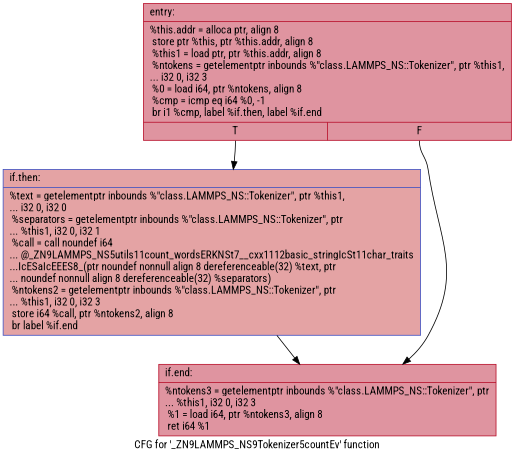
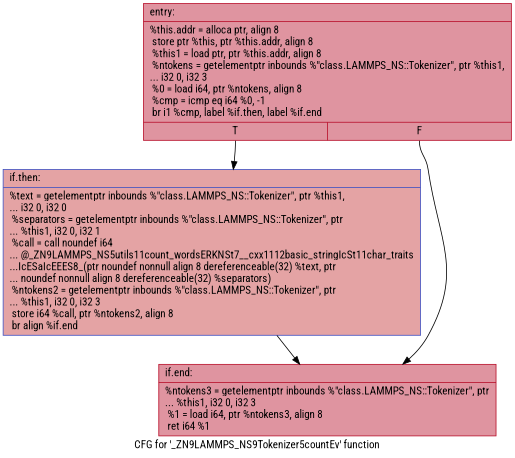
node "if.then:": text "br label %if.end" -> "br align %if.end"
